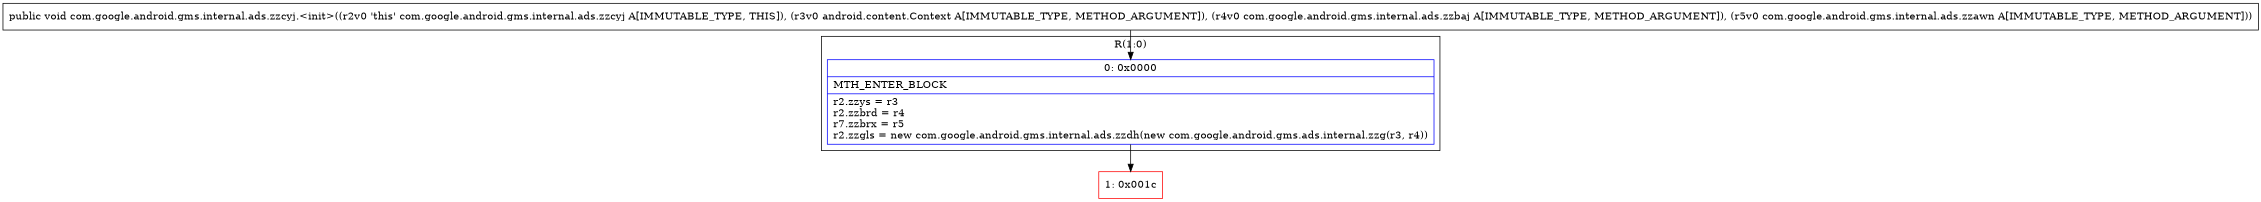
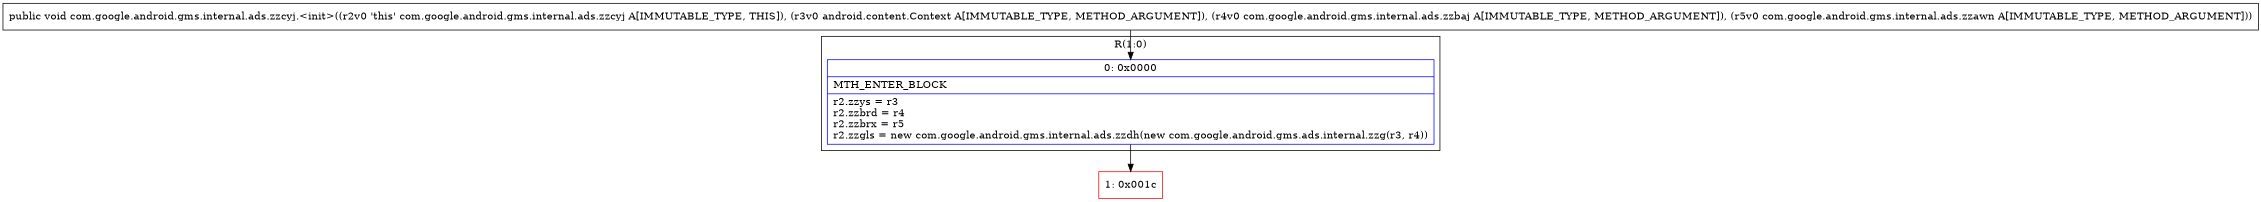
node "0: 0x0000": text "r7.zzbrx = r5" -> "r2.zzbrx = r5"
